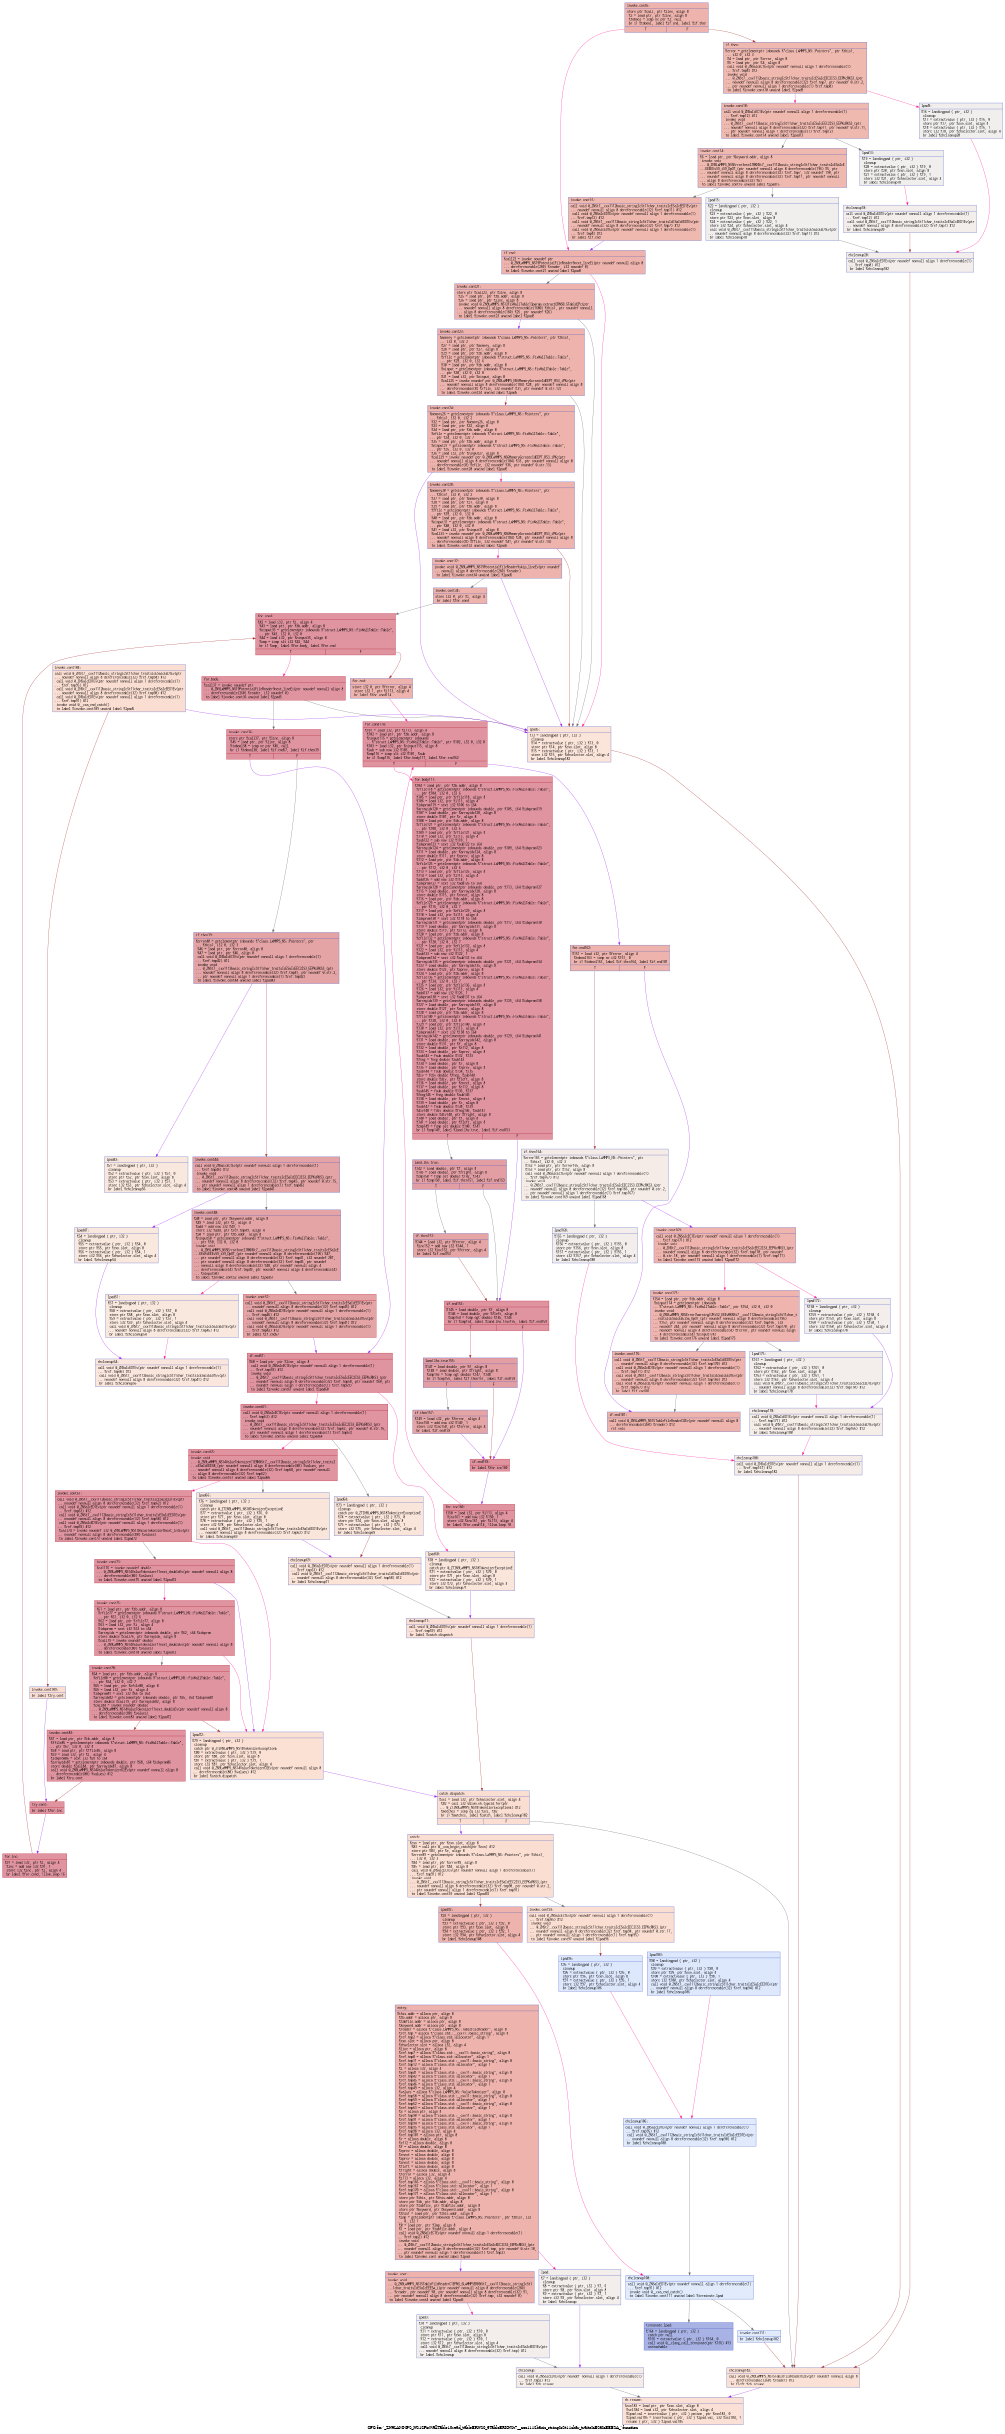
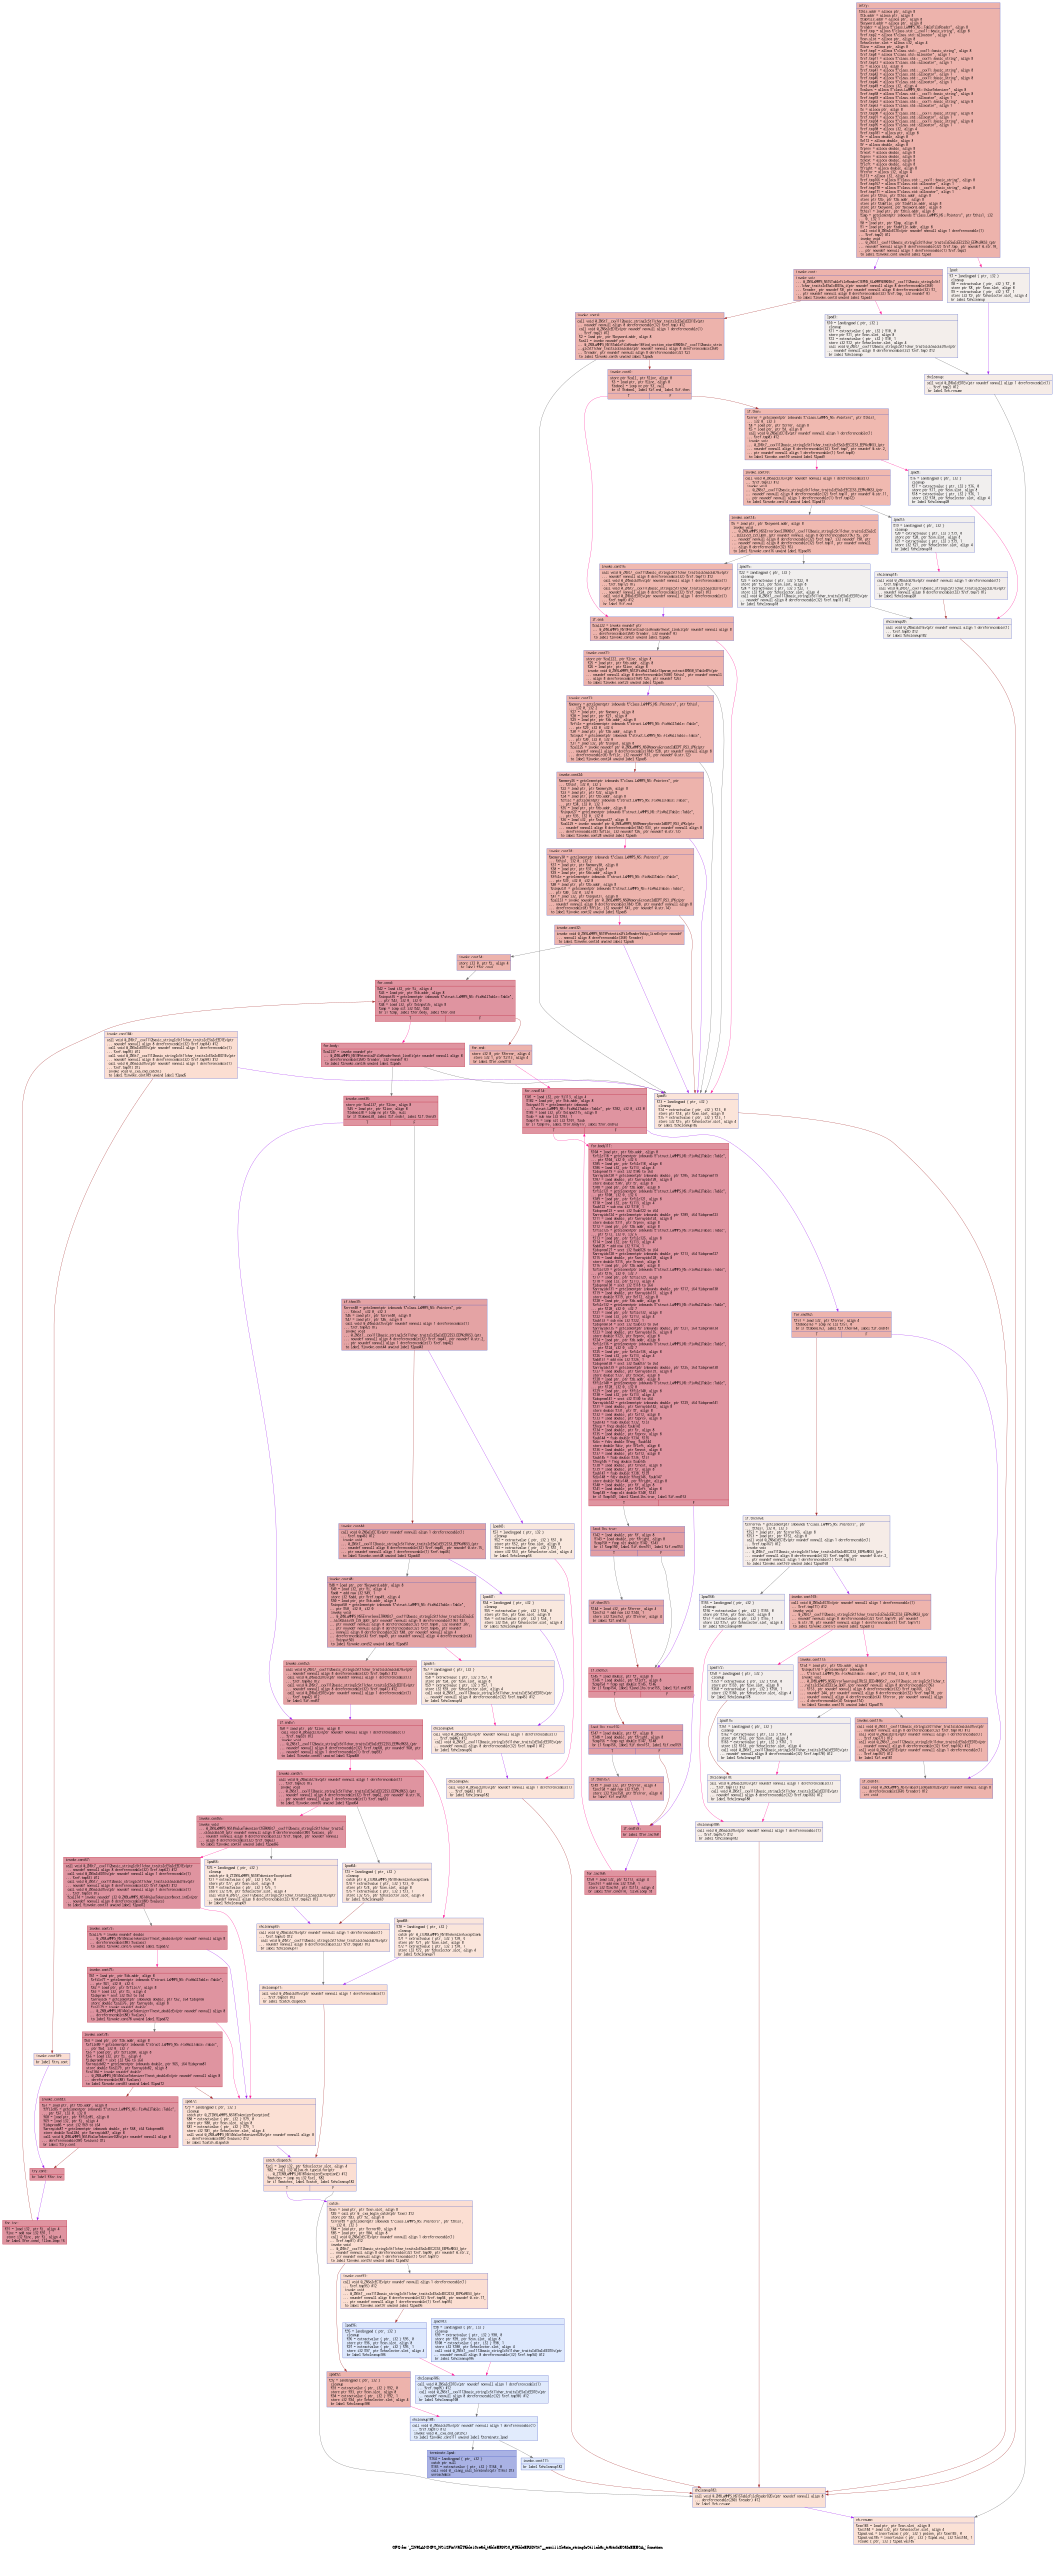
node "invoke.cont4:": added
edge "lpad172:" -> "ehcleanup178:": color purple -> brown
node "ehcleanup56:": added
node "ehcleanup182:": text "br fleft %eh.resume" -> "br label %eh.resume"
